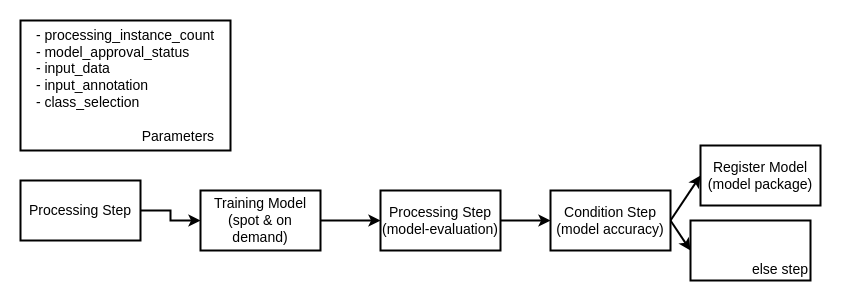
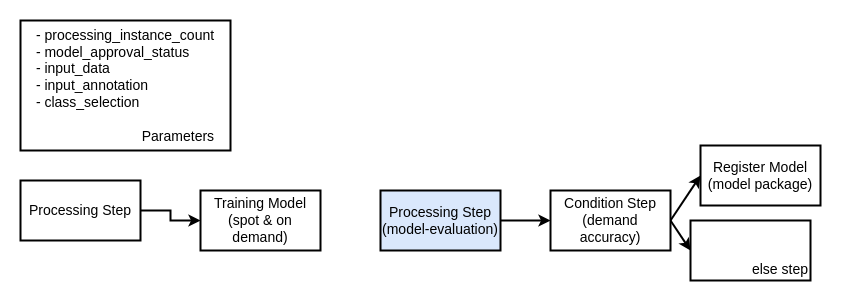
edge "Training Model (spot & on demand)" -> "Processing Step (model-evaluation)": removed
node "Processing Step (model-evaluation)": fillcolor #ffffff -> #dae8fc
node "Condition Step (model accuracy)": label "Condition Step (model accuracy)" -> "Condition Step (demand accuracy)"
